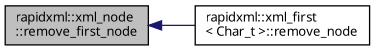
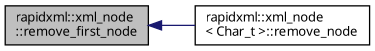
node "rapidxml::xml_first < Char_t >::remove_node": label "rapidxml::xml_first < Char_t >::remove_node" -> "rapidxml::xml_node < Char_t >::remove_node"
